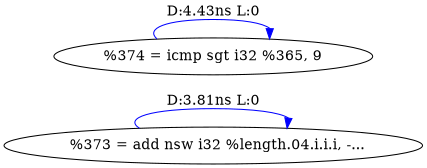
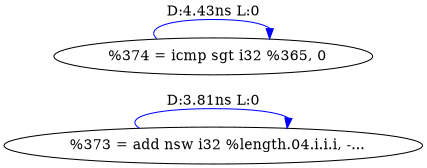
node "%374 = icmp sgt i32 %365, 9": label "%374 = icmp sgt i32 %365, 9" -> "%374 = icmp sgt i32 %365, 0"
